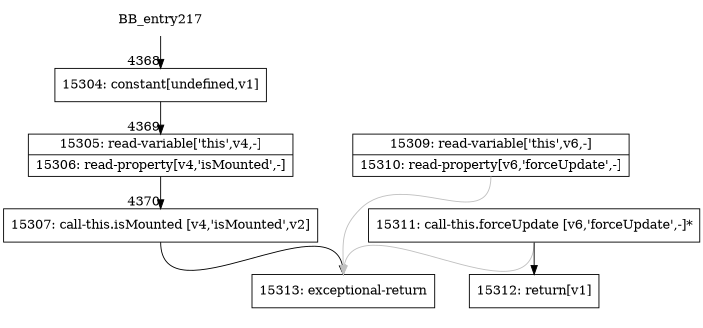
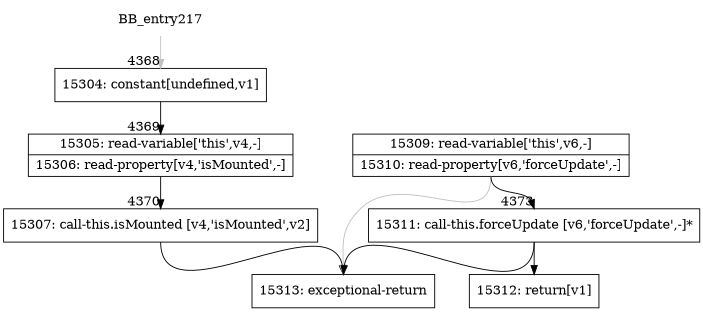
edge "BB_entry217" -> "15304: constant[undefined,v1]": color black -> gray
edge "15309: read-variable['this',v6,-]" -> "15311: call-this.forceUpdate [v6,'forceUpdate',-]*": added
edge "15311: call-this.forceUpdate [v6,'forceUpdate',-]*" -> "15313: exceptional-return": color gray -> black
